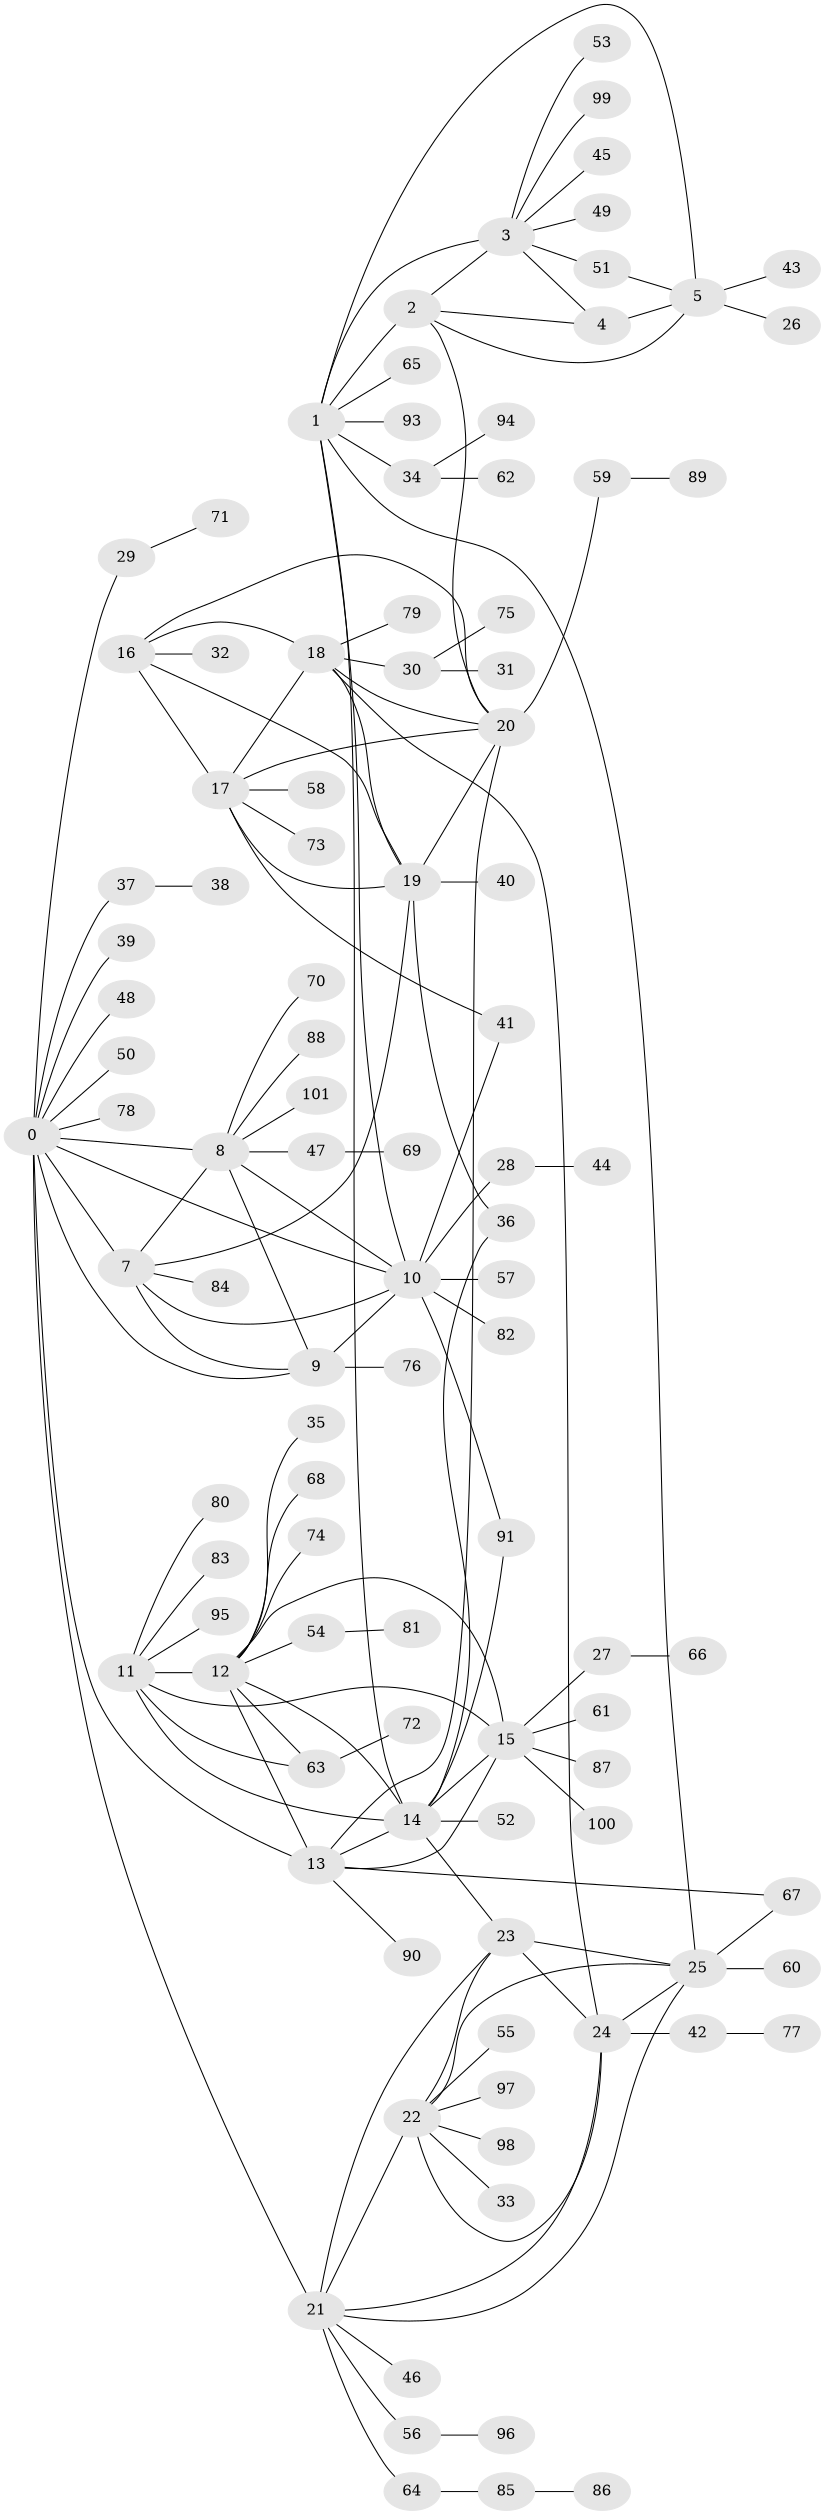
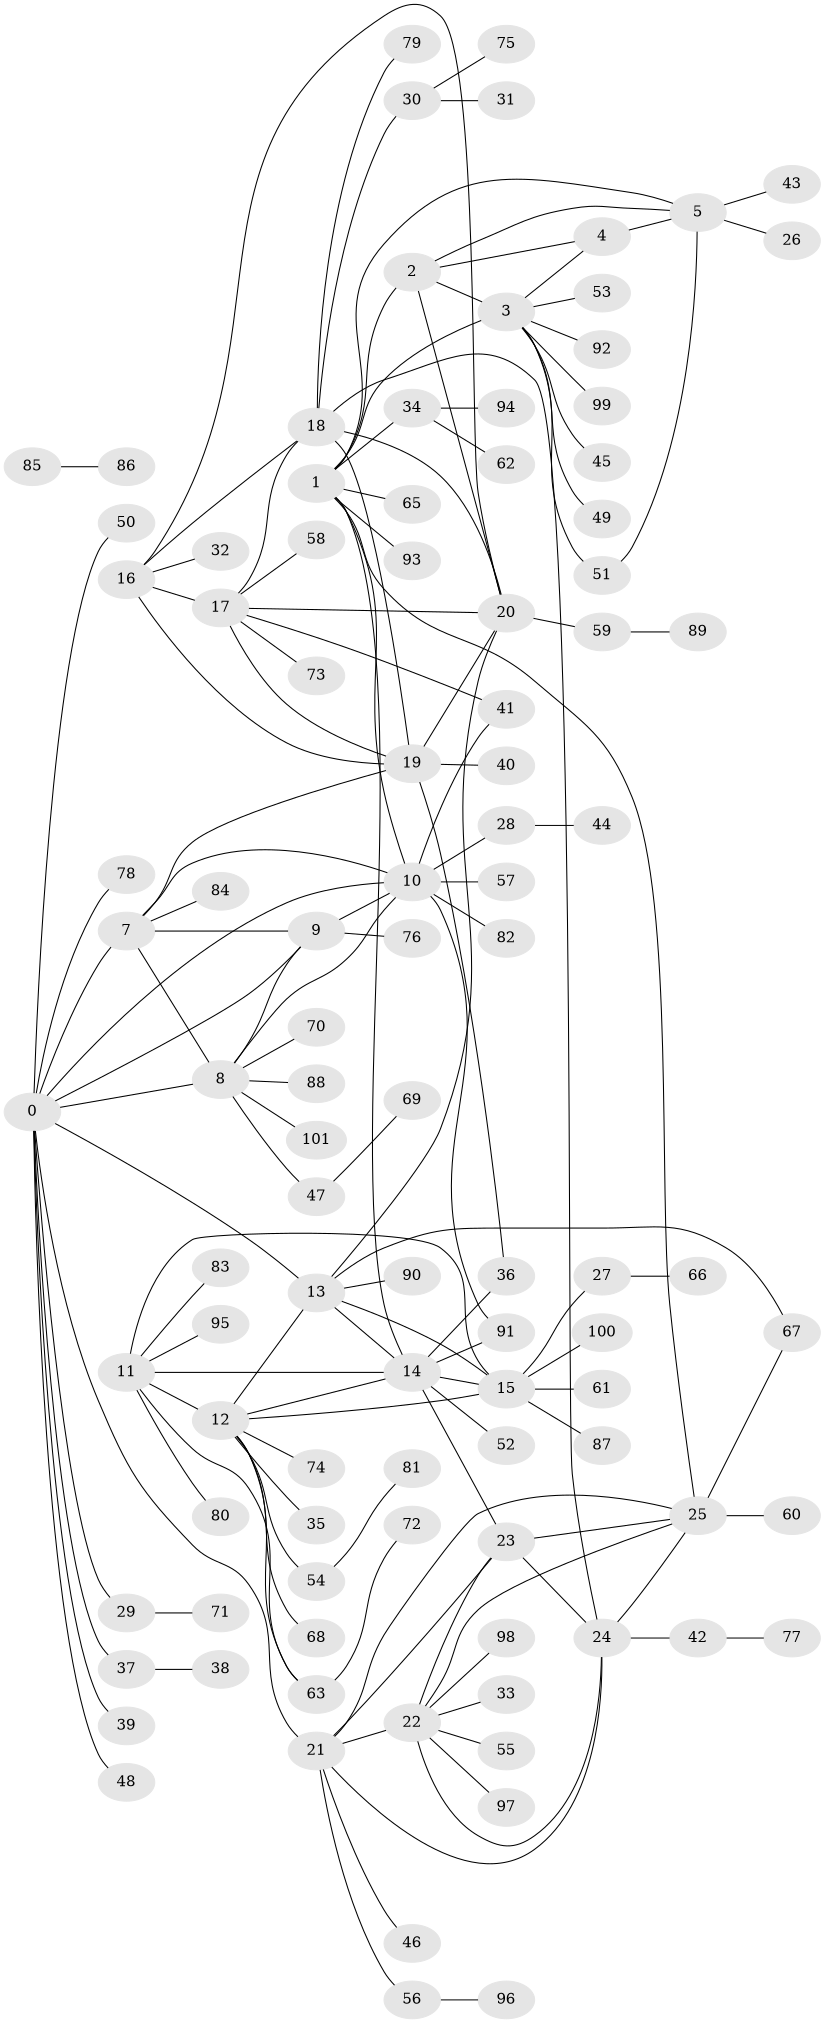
node "92": added
node "64": removed
